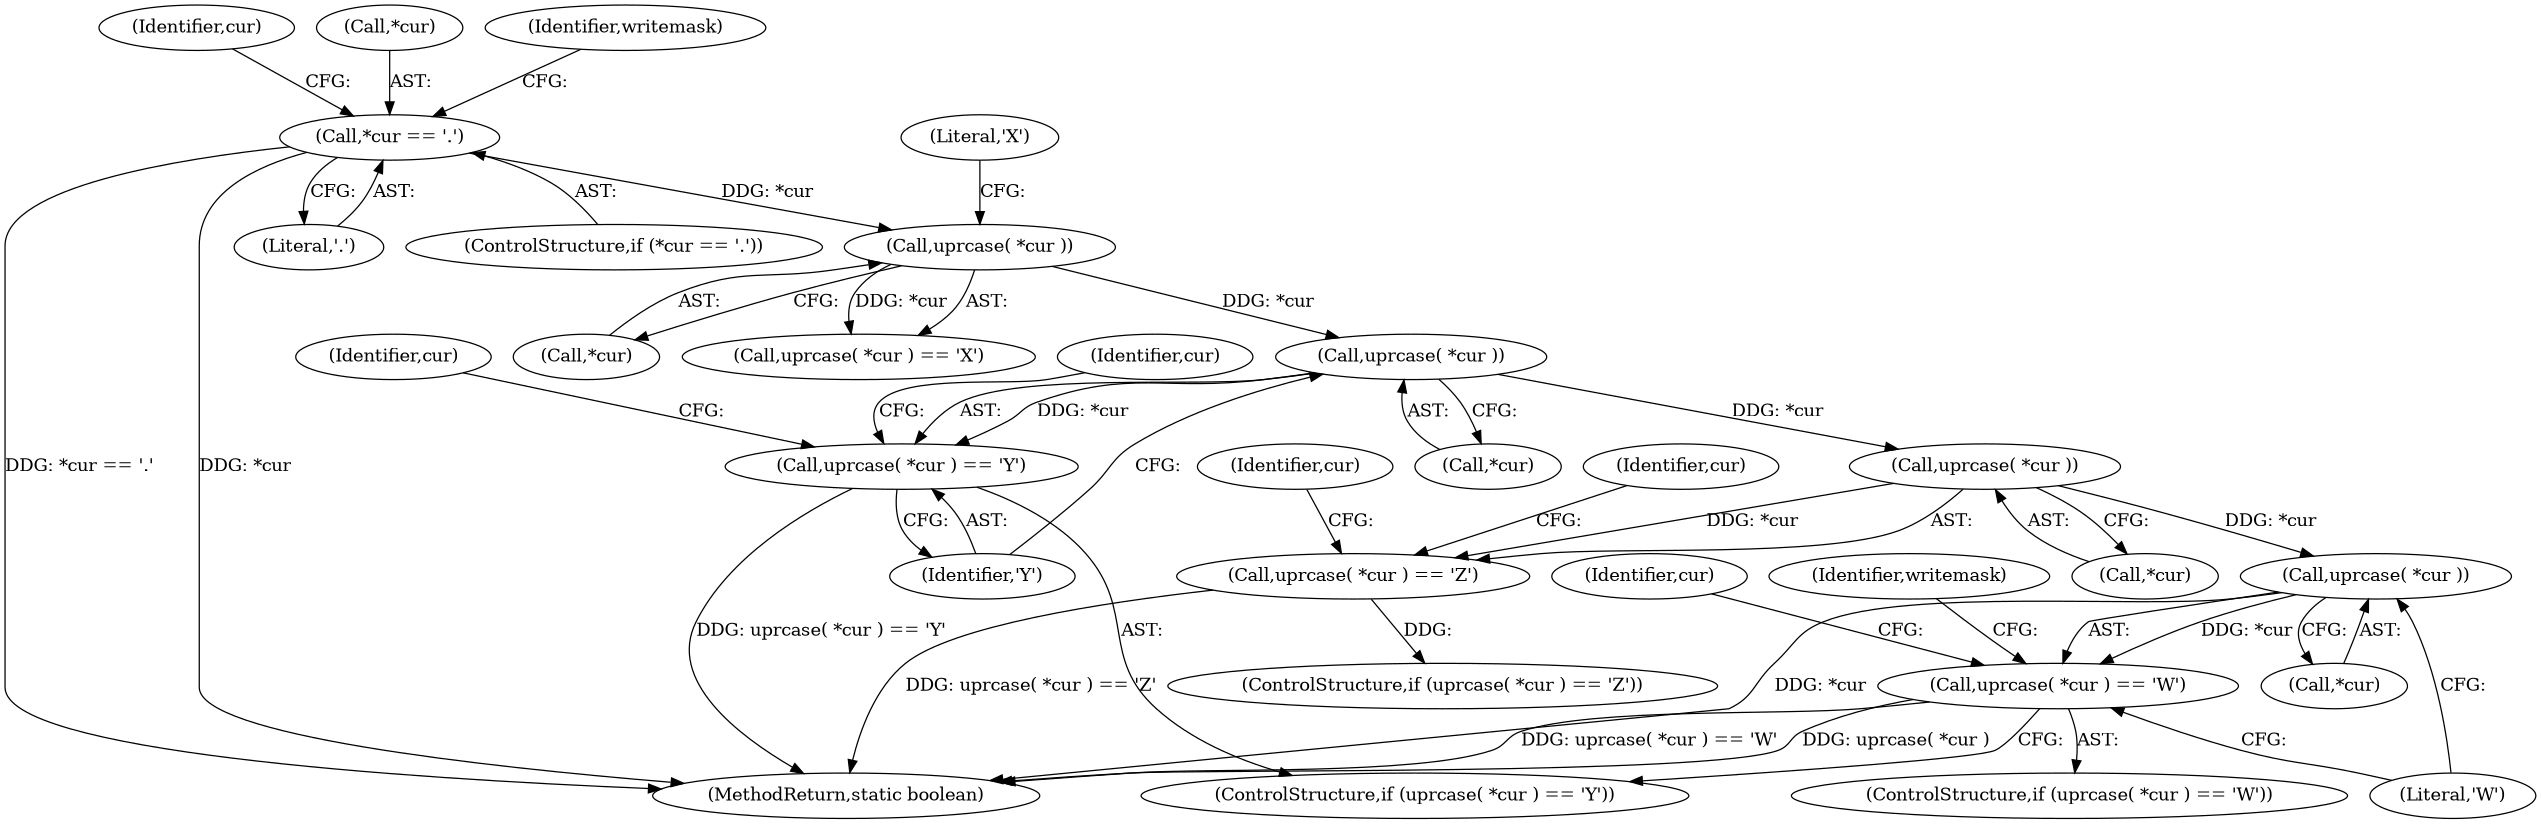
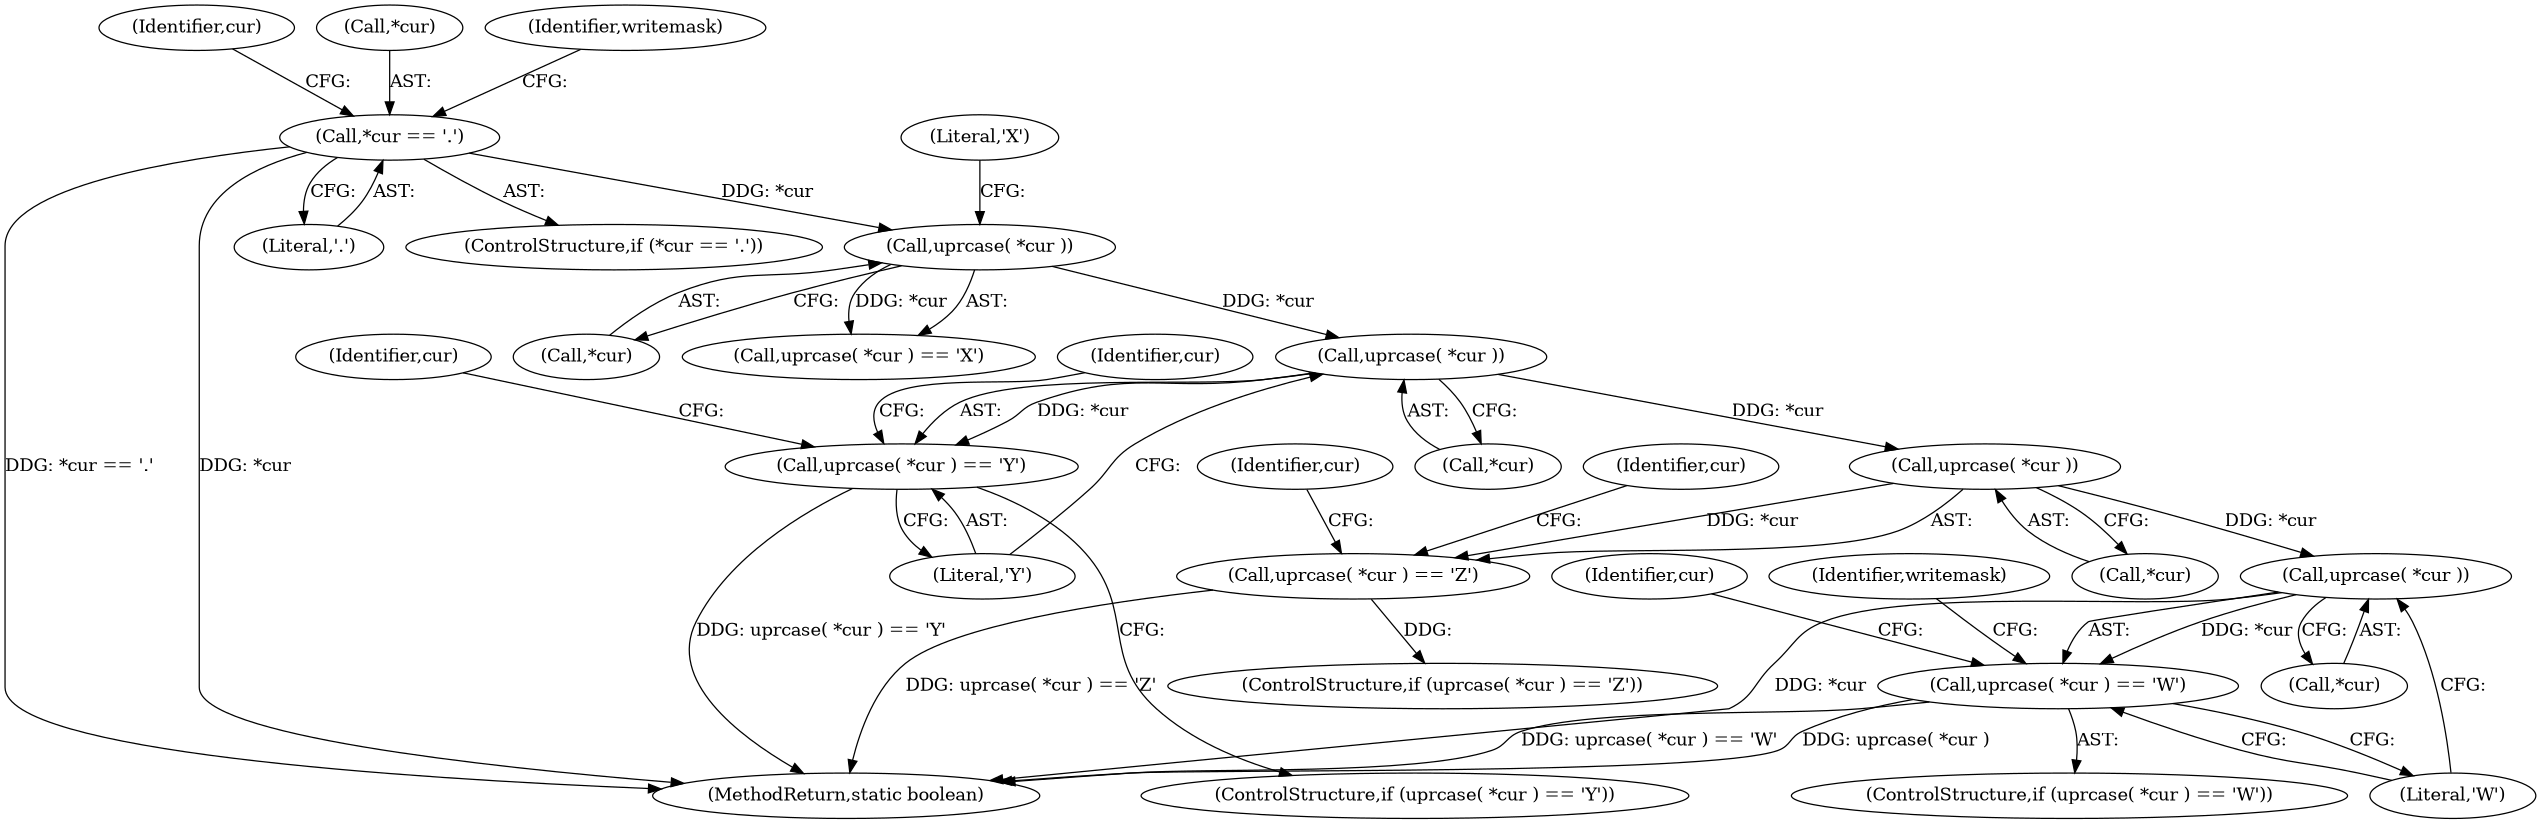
edge "(ControlStructure,if (*cur == '.'))" -> "(Call,*cur == '.')": reversed
node "(Identifier,'Y')": label "(Identifier,'Y')" -> "(Literal,'Y')"
edge "(Call,uprcase( *cur ) == 'Y')" -> "(ControlStructure,if (uprcase( *cur ) == 'Y'))": label "AST: " -> "CFG: "
edge "(Call,uprcase( *cur ) == 'W')" -> "(ControlStructure,if (uprcase( *cur ) == 'Y'))": now "(Call,uprcase( *cur ) == 'W')" -> "(Literal,'W')"
